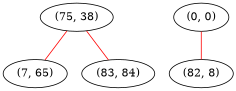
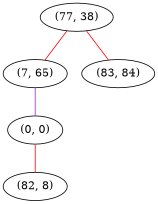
node "(75, 38)": label "(75, 38)" -> "(77, 38)"
edge "(7, 65)" -- "(0, 0)": added
